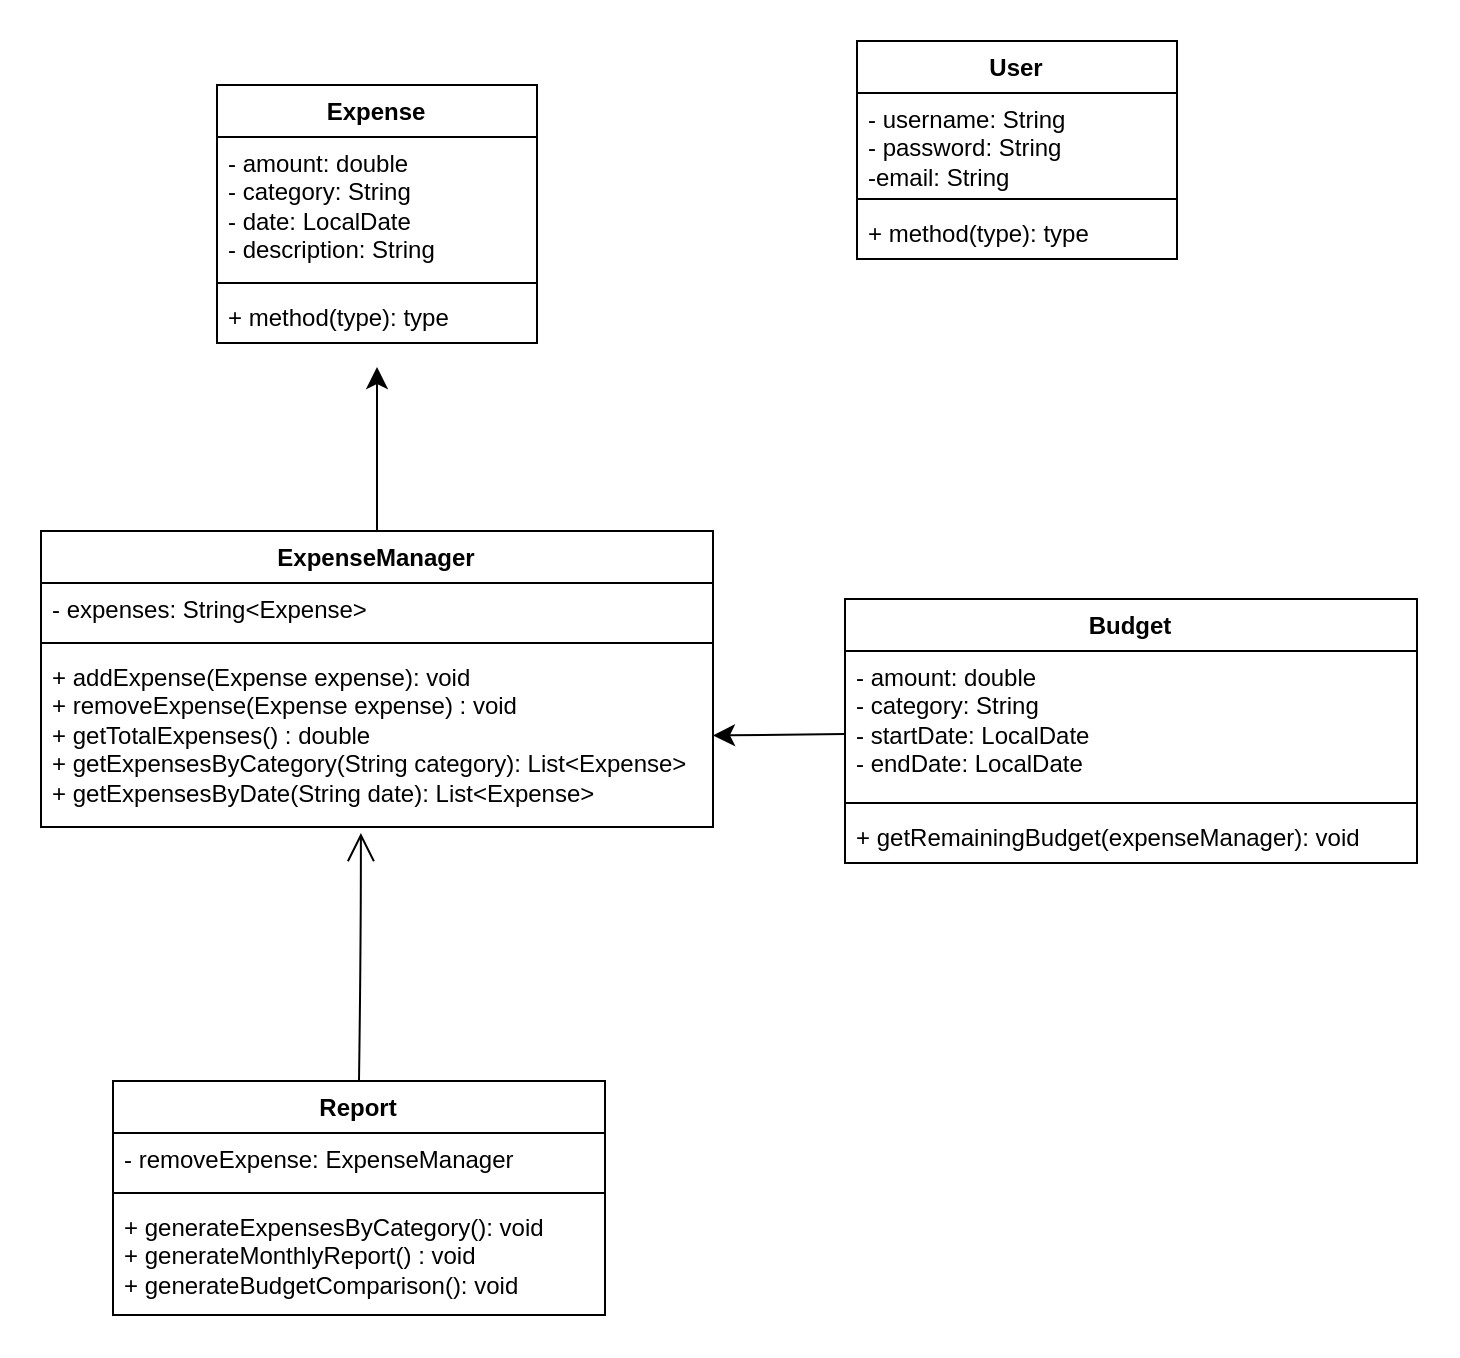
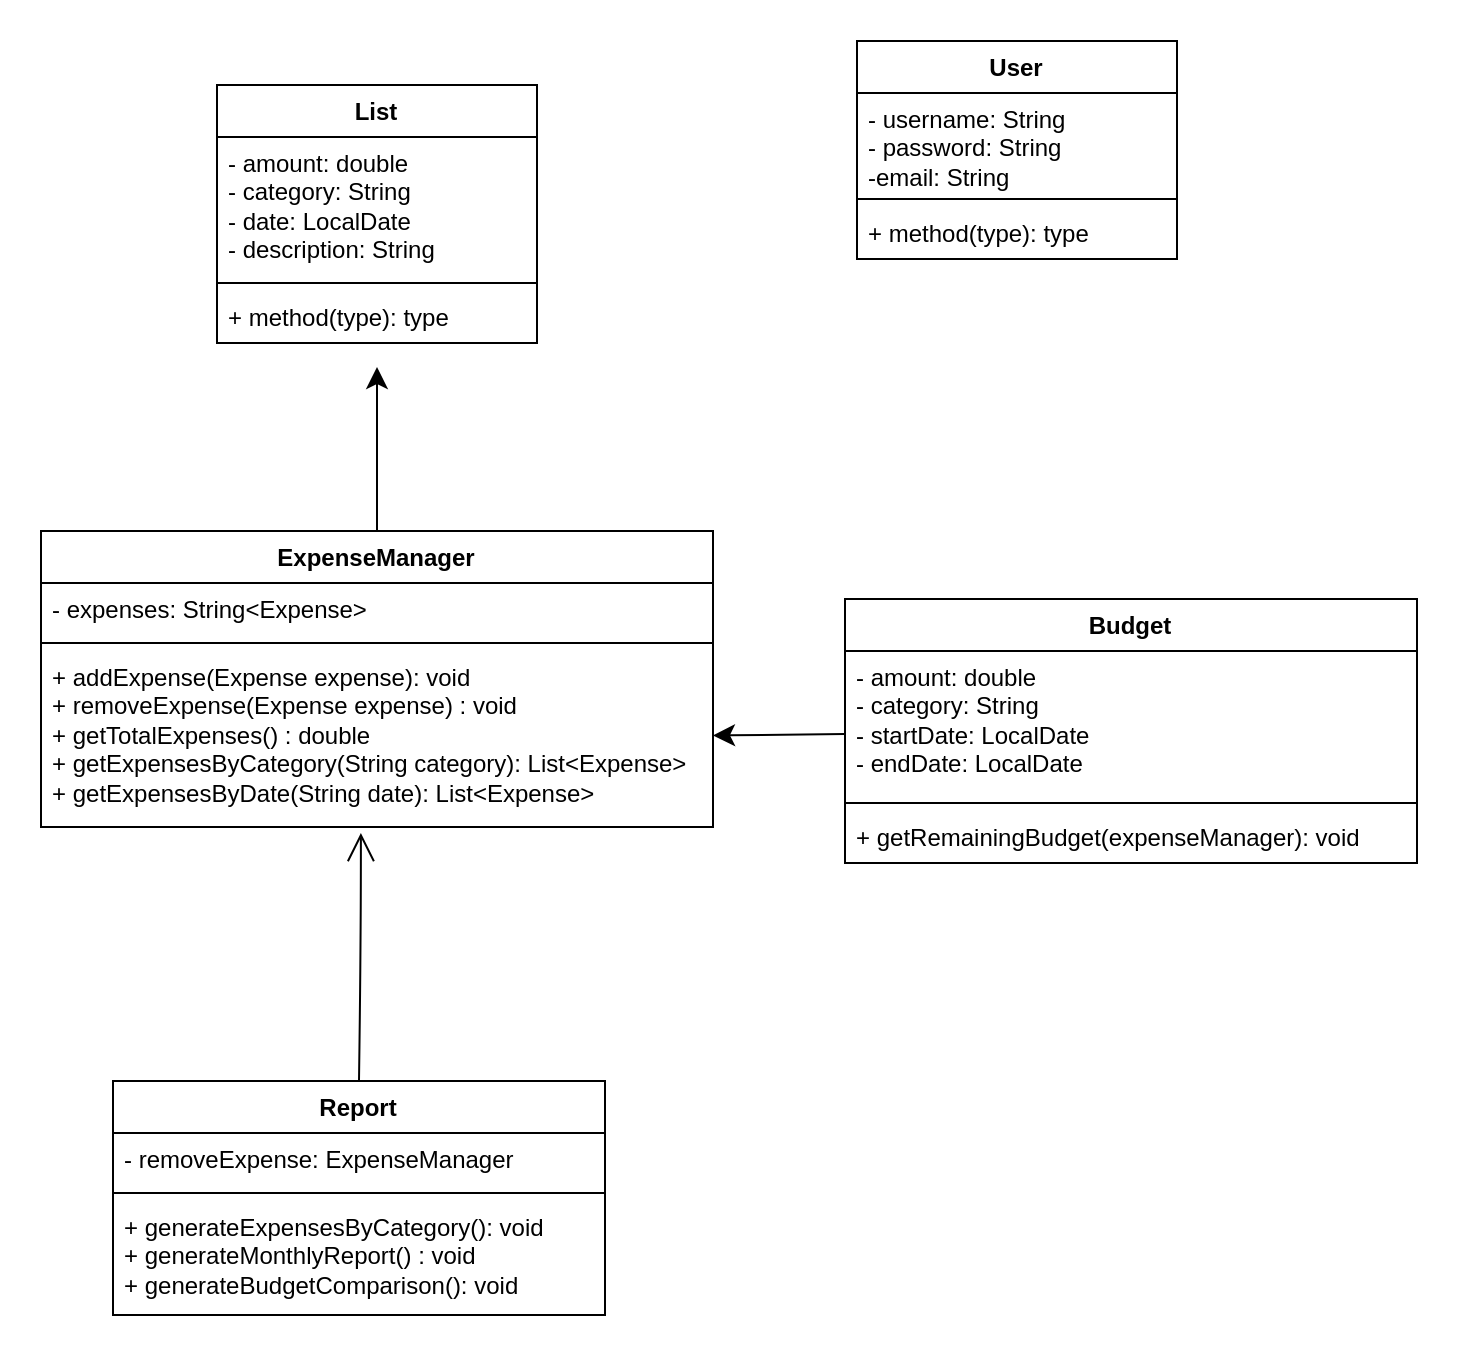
node "Expense": label "Expense" -> "List"
